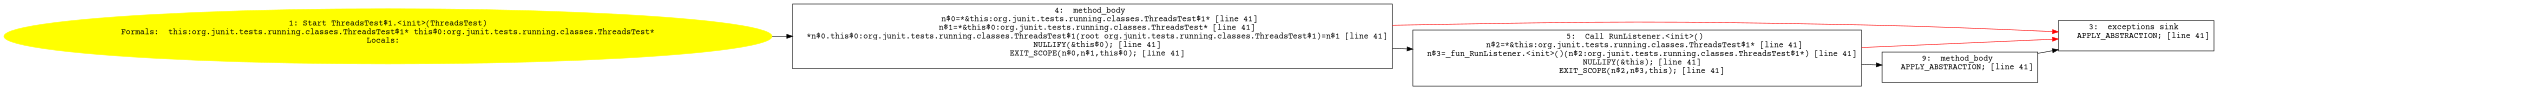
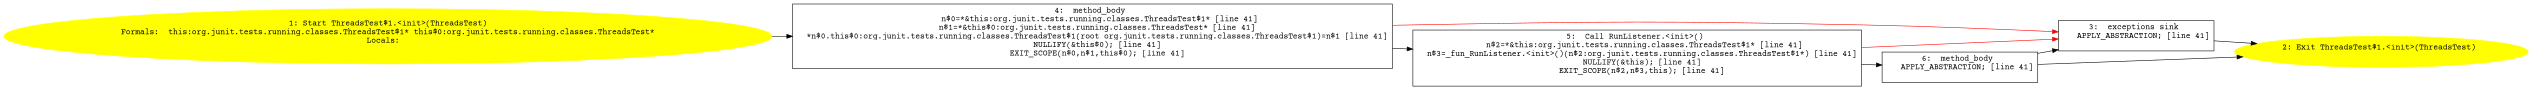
node "2: Exit ThreadsTest$1.<init>(ThreadsTest)": added
node "9:  method_body APPLY_ABSTRACTION; [line 41]": label "9:  method_body APPLY_ABSTRACTION; [line 41]" -> "6:  method_body APPLY_ABSTRACTION; [line 41]"
